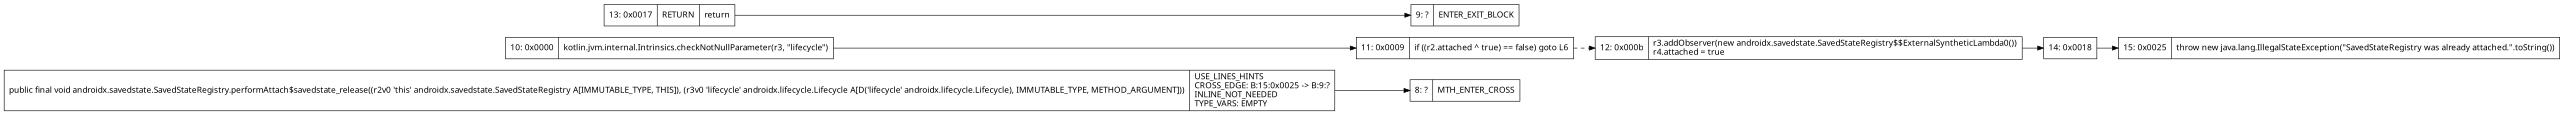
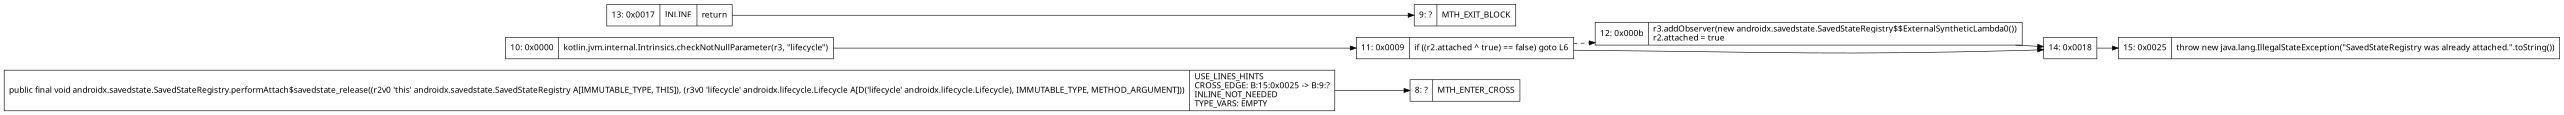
node "13: 0x0017": text "RETURN" -> "INLINE"
node "9: ?": text "ENTER_EXIT_BLOCK" -> "MTH_EXIT_BLOCK"
node "12: 0x000b": text "r4.attached = true" -> "r2.attached = true"
edge "11: 0x0009" -> "14: 0x0018": added
